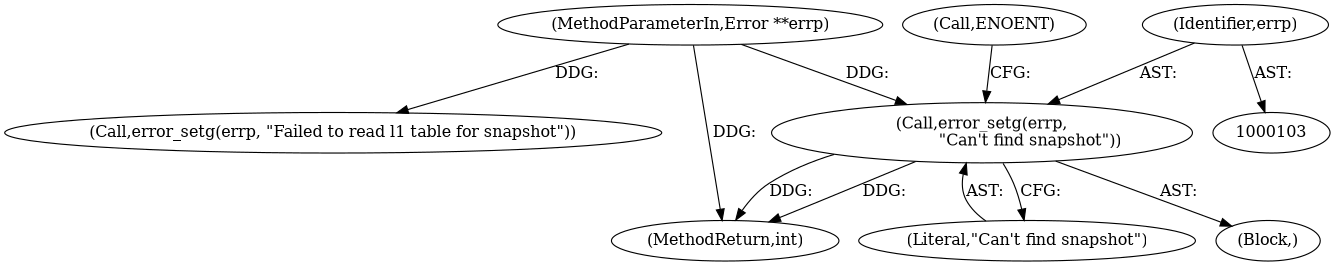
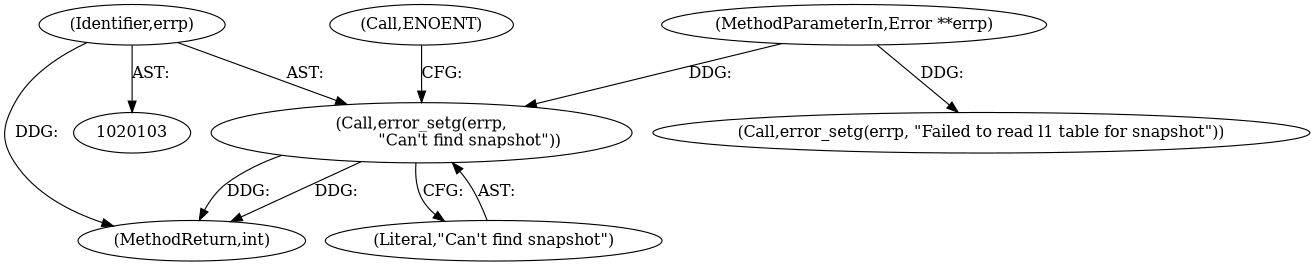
edge "(MethodParameterIn,Error **errp)" -> "(MethodReturn,int)": now "(Identifier,errp)" -> "(MethodReturn,int)"
node "1000103": label "1000103" -> "1020103"
node "(Block,)": removed
